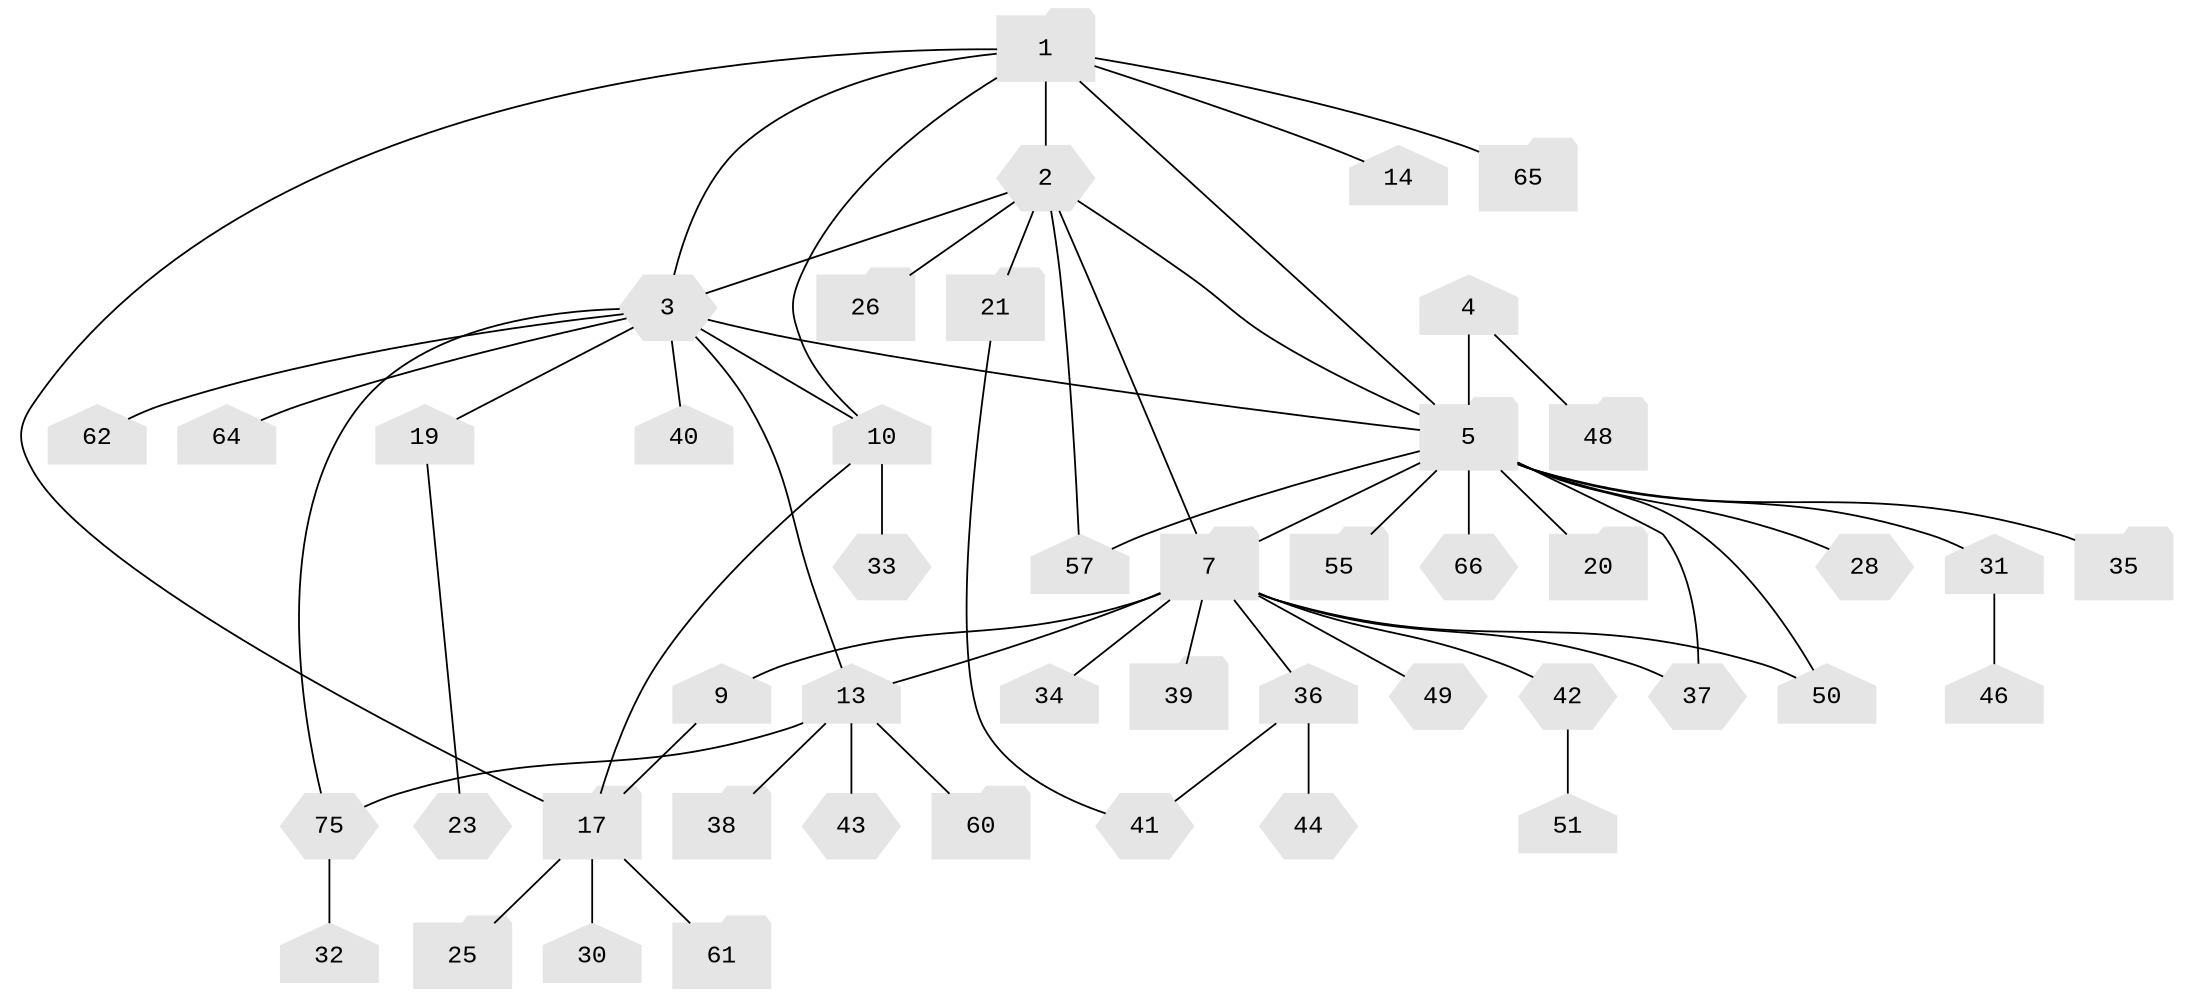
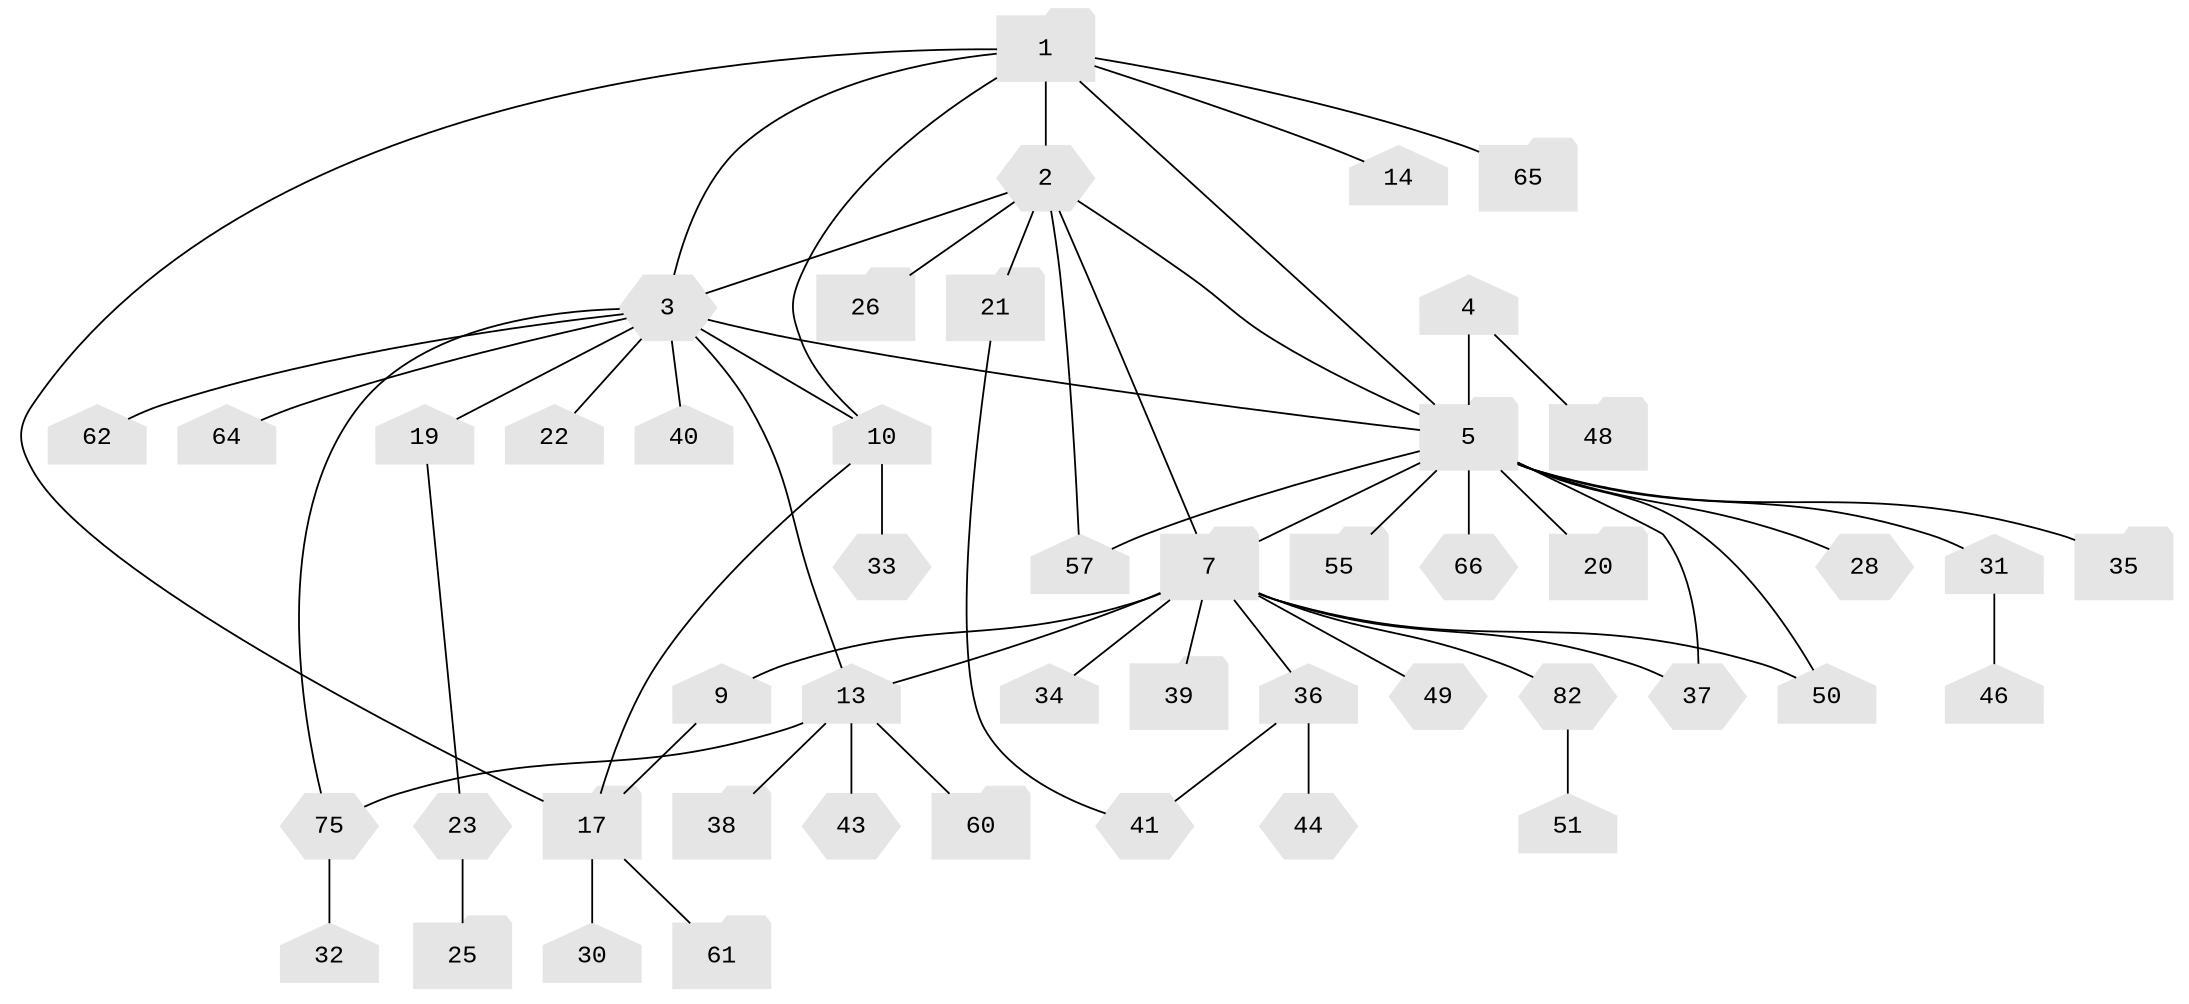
node "22": added
node "42": label "42" -> "82"
edge "17" -- "25": now "23" -- "25"
